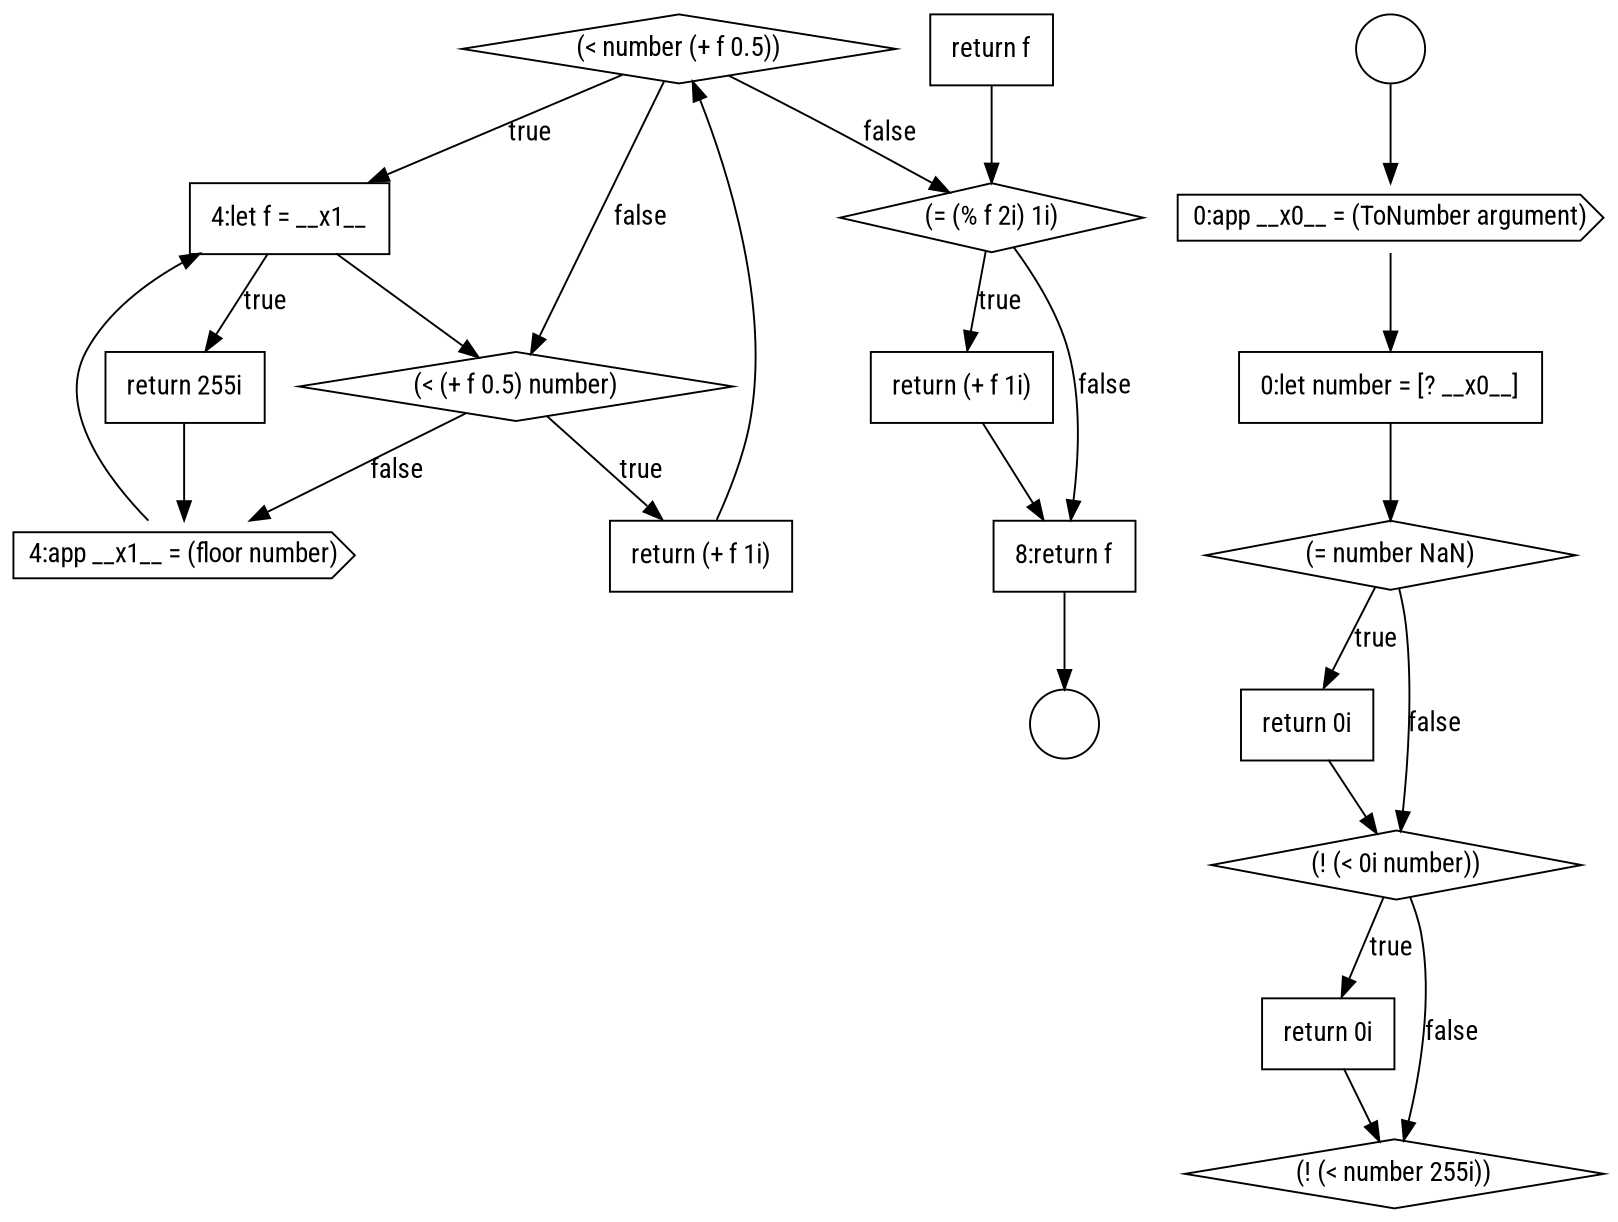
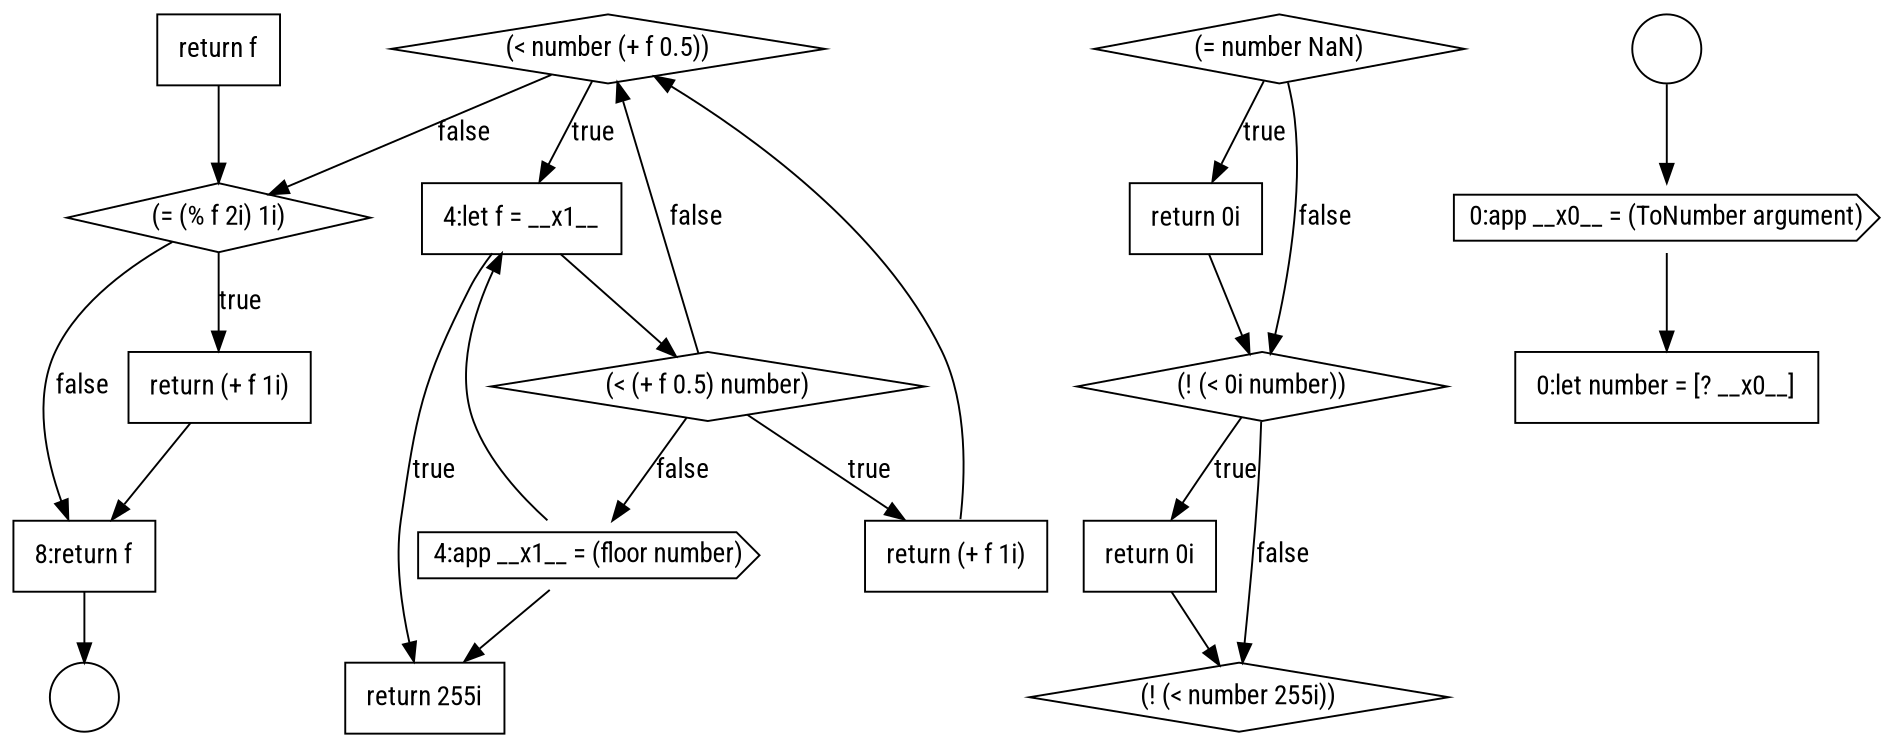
edge "(< number (+ f 0.5))" -> "(< (+ f 0.5) number)": reversed
edge "return 255i" -> "4:app __x1__ = (floor number)": reversed
edge "0:let number = [? __x0__]" -> "(= number NaN)": removed
